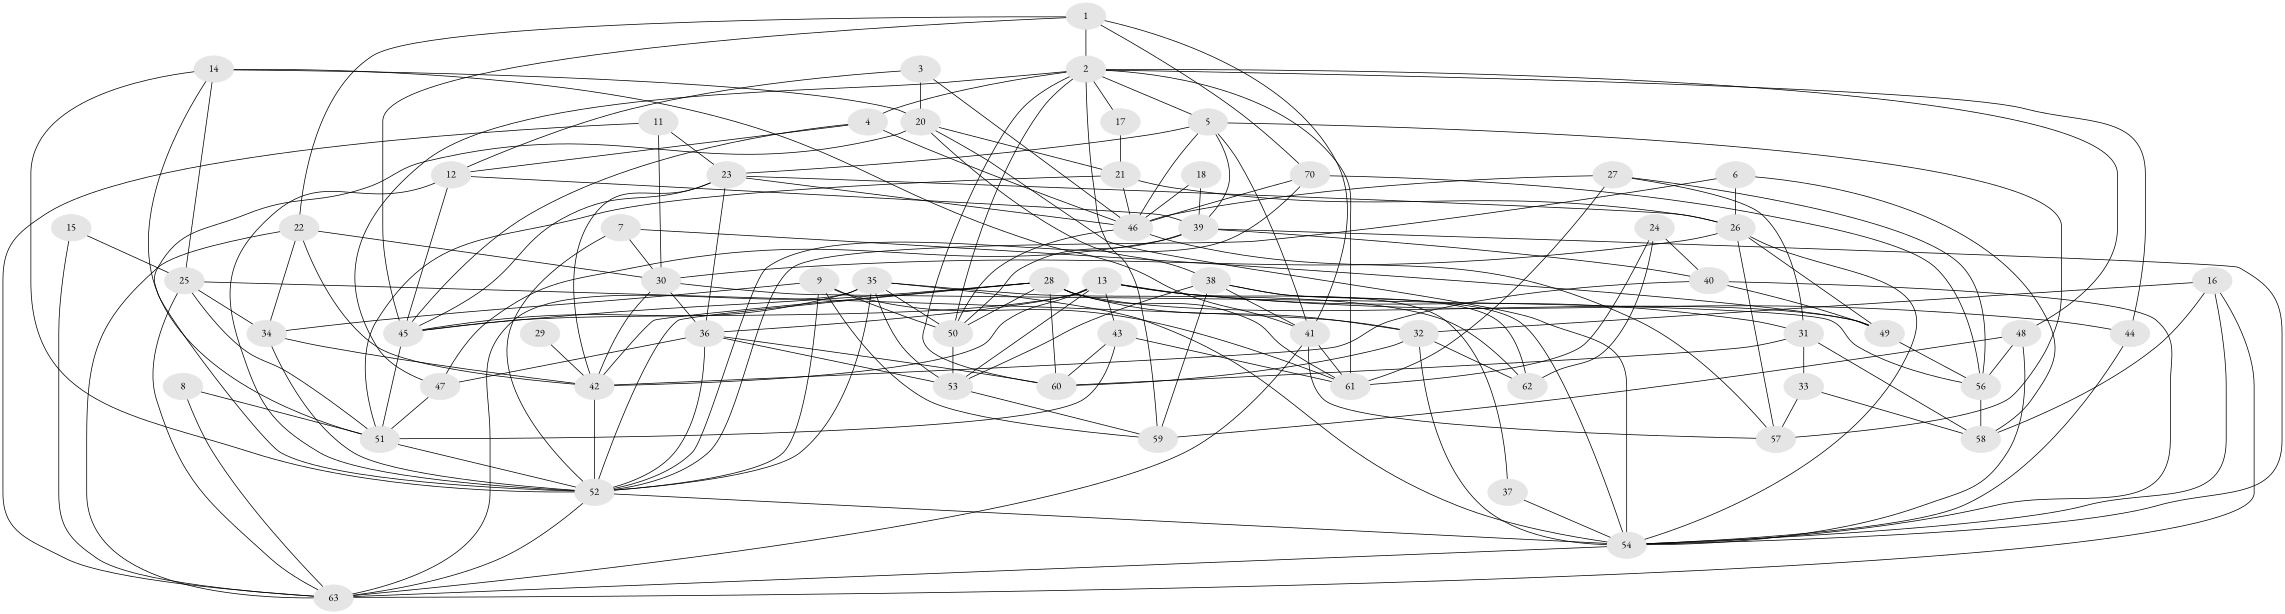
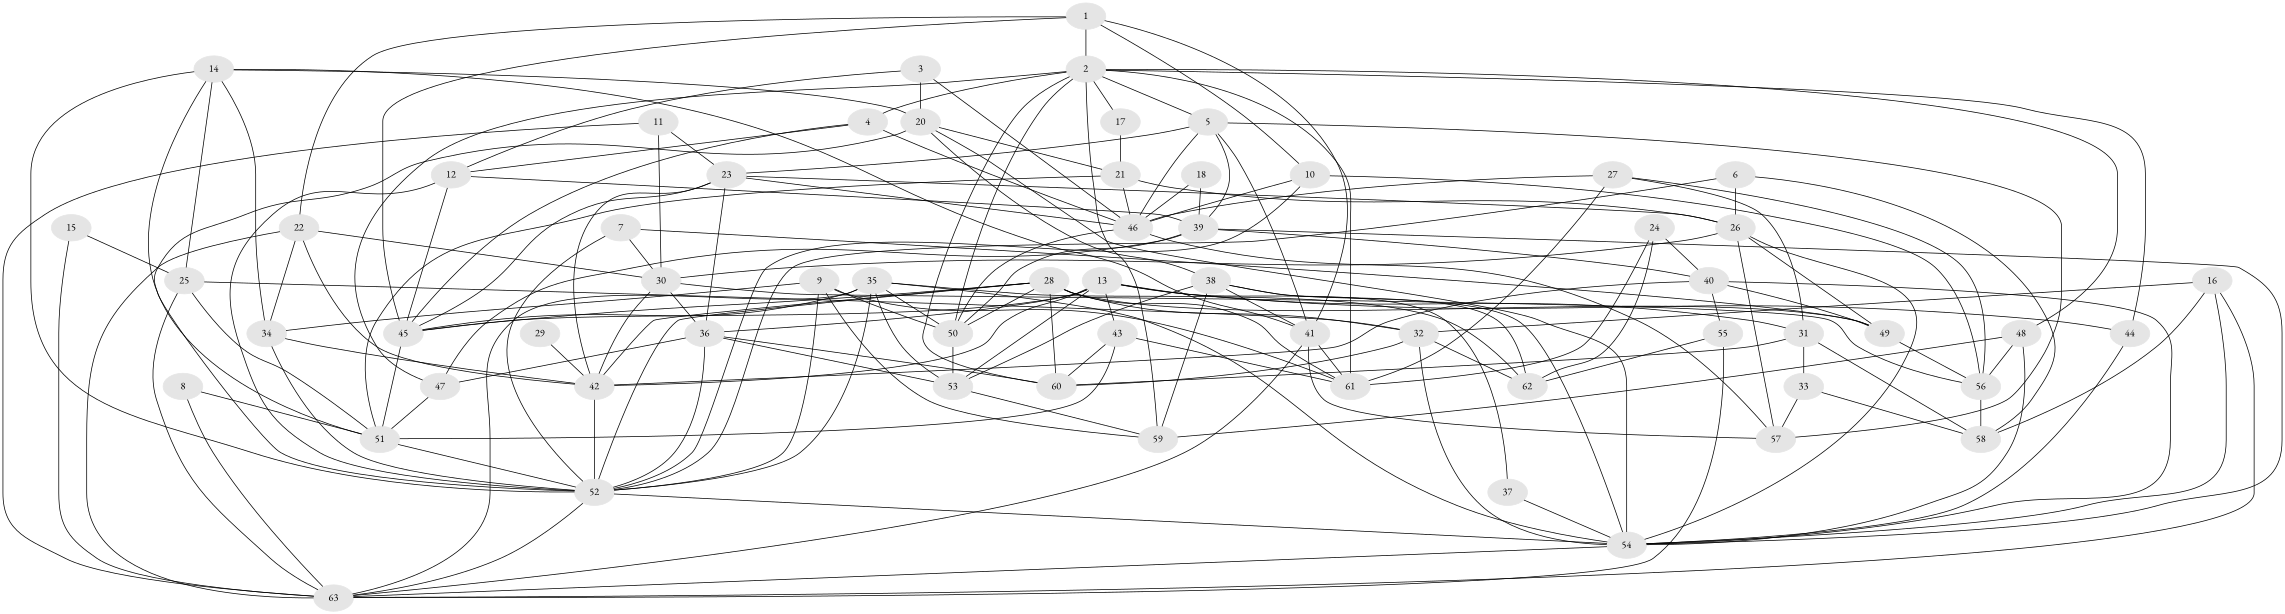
node "70": label "70" -> "10"
edge "25" -- "34": now "14" -- "34"
node "55": added
